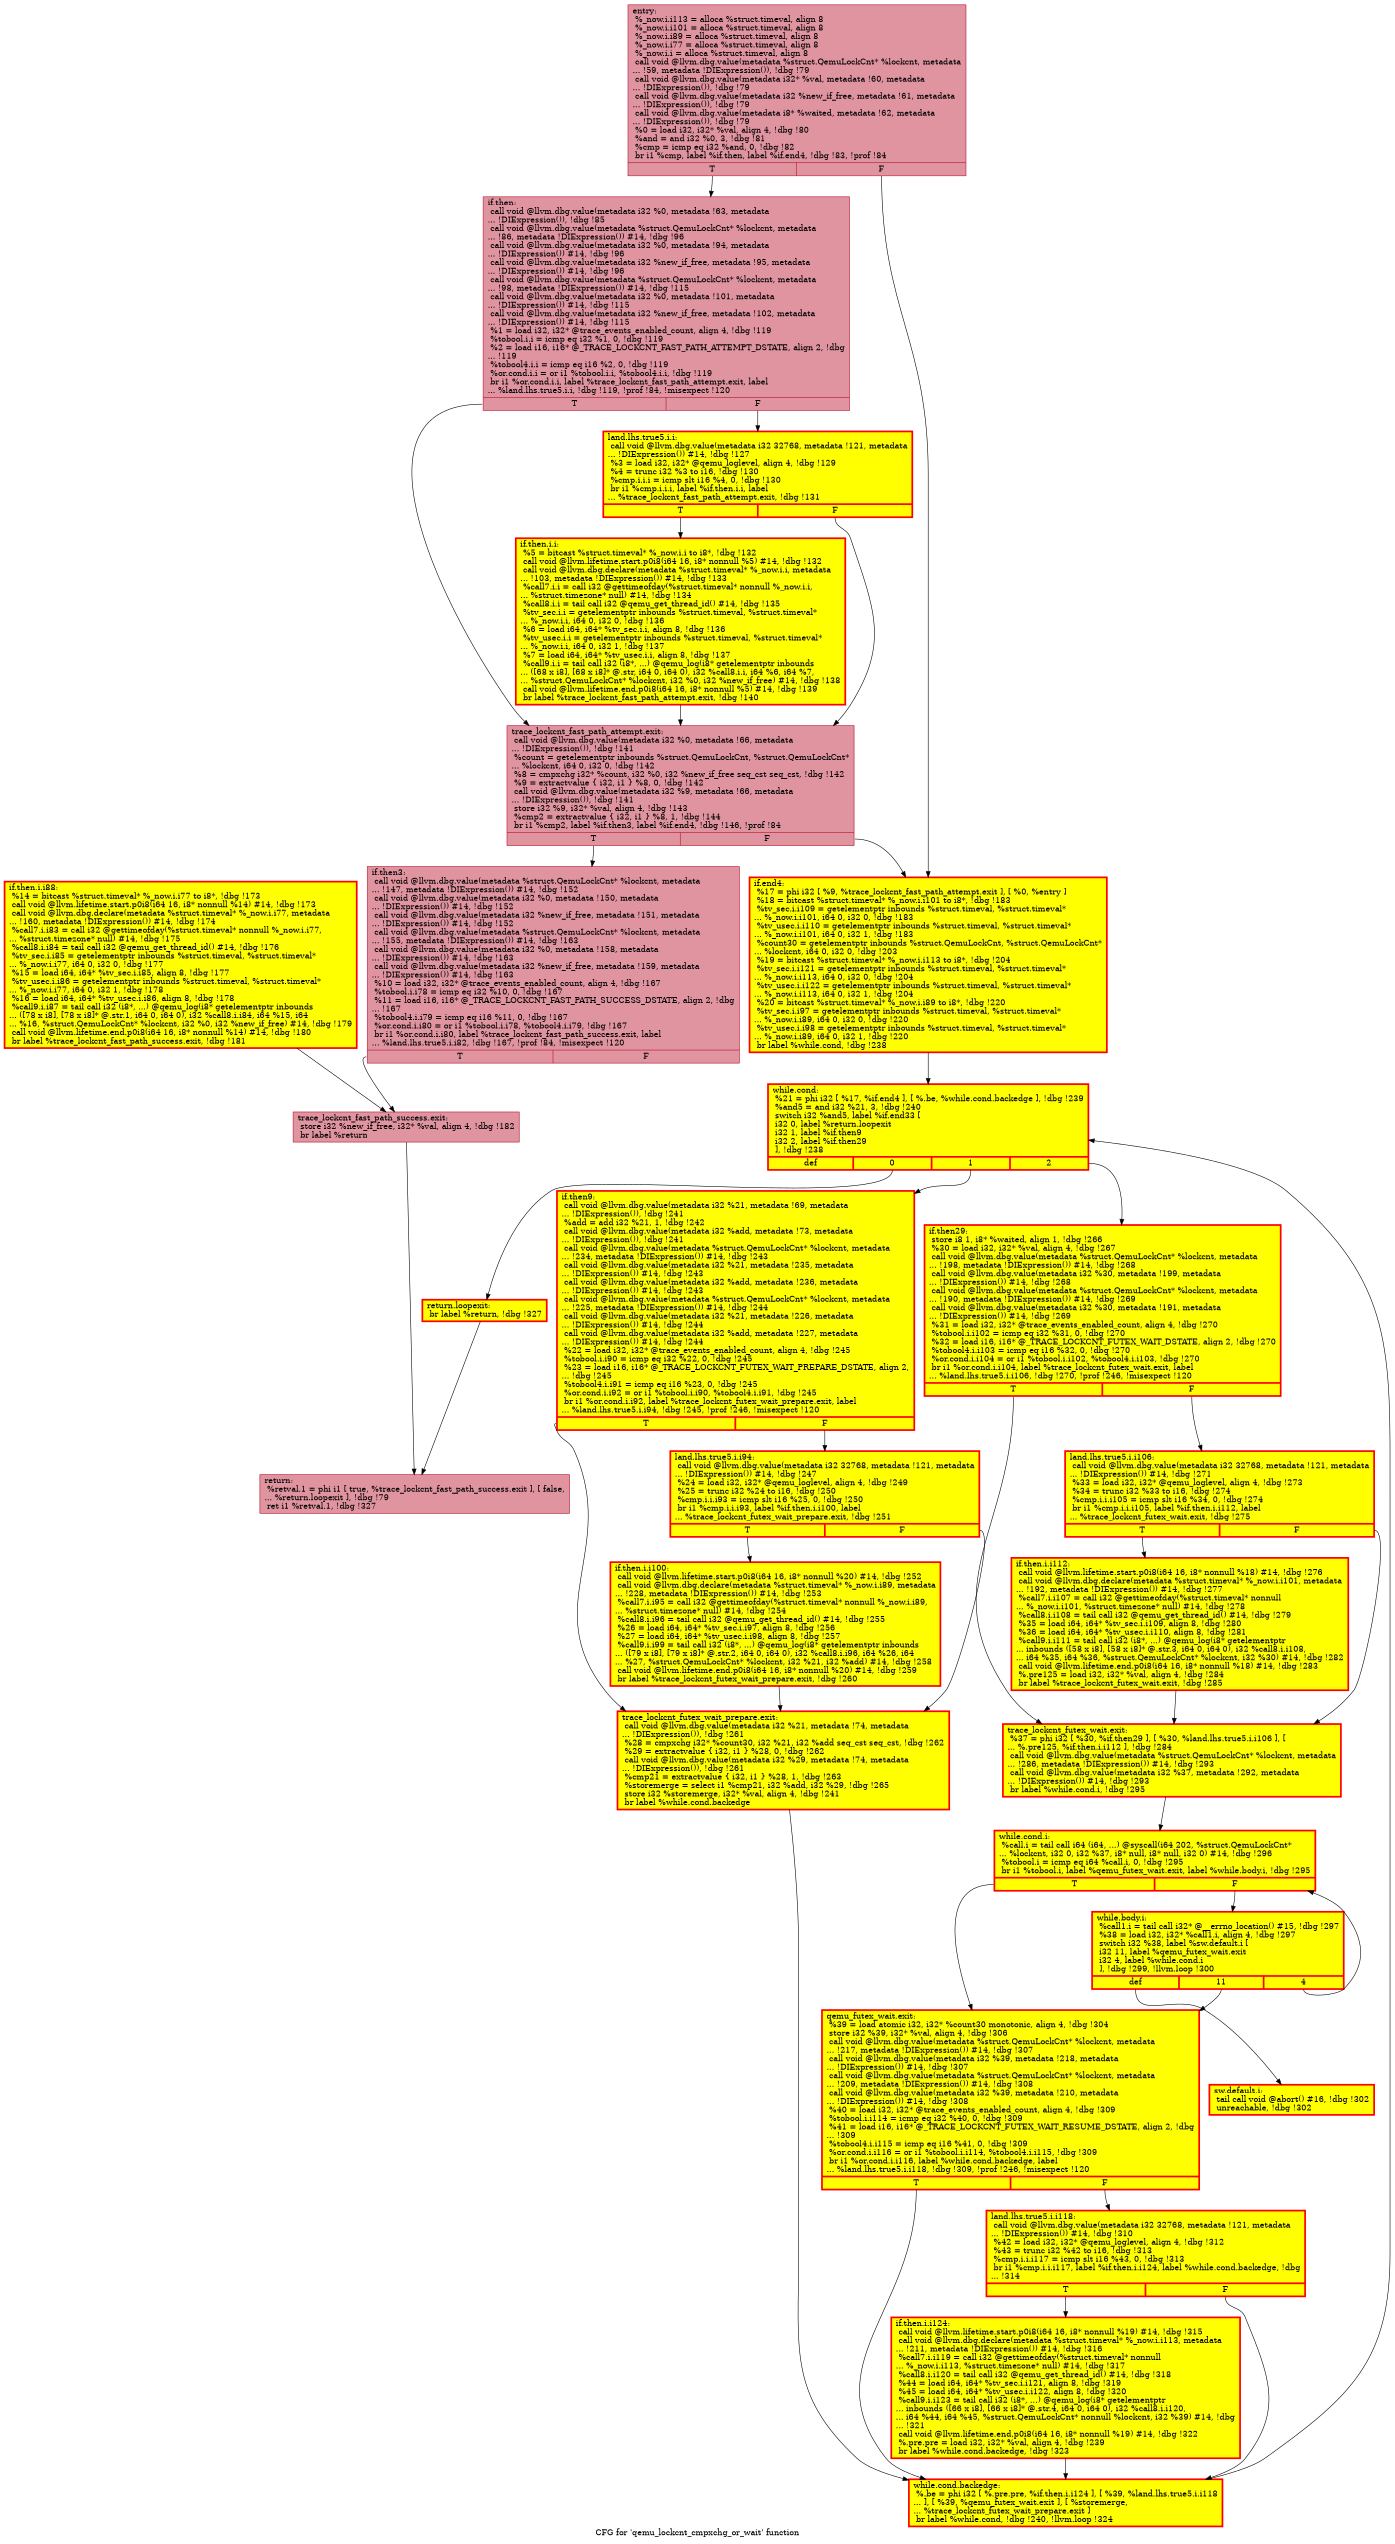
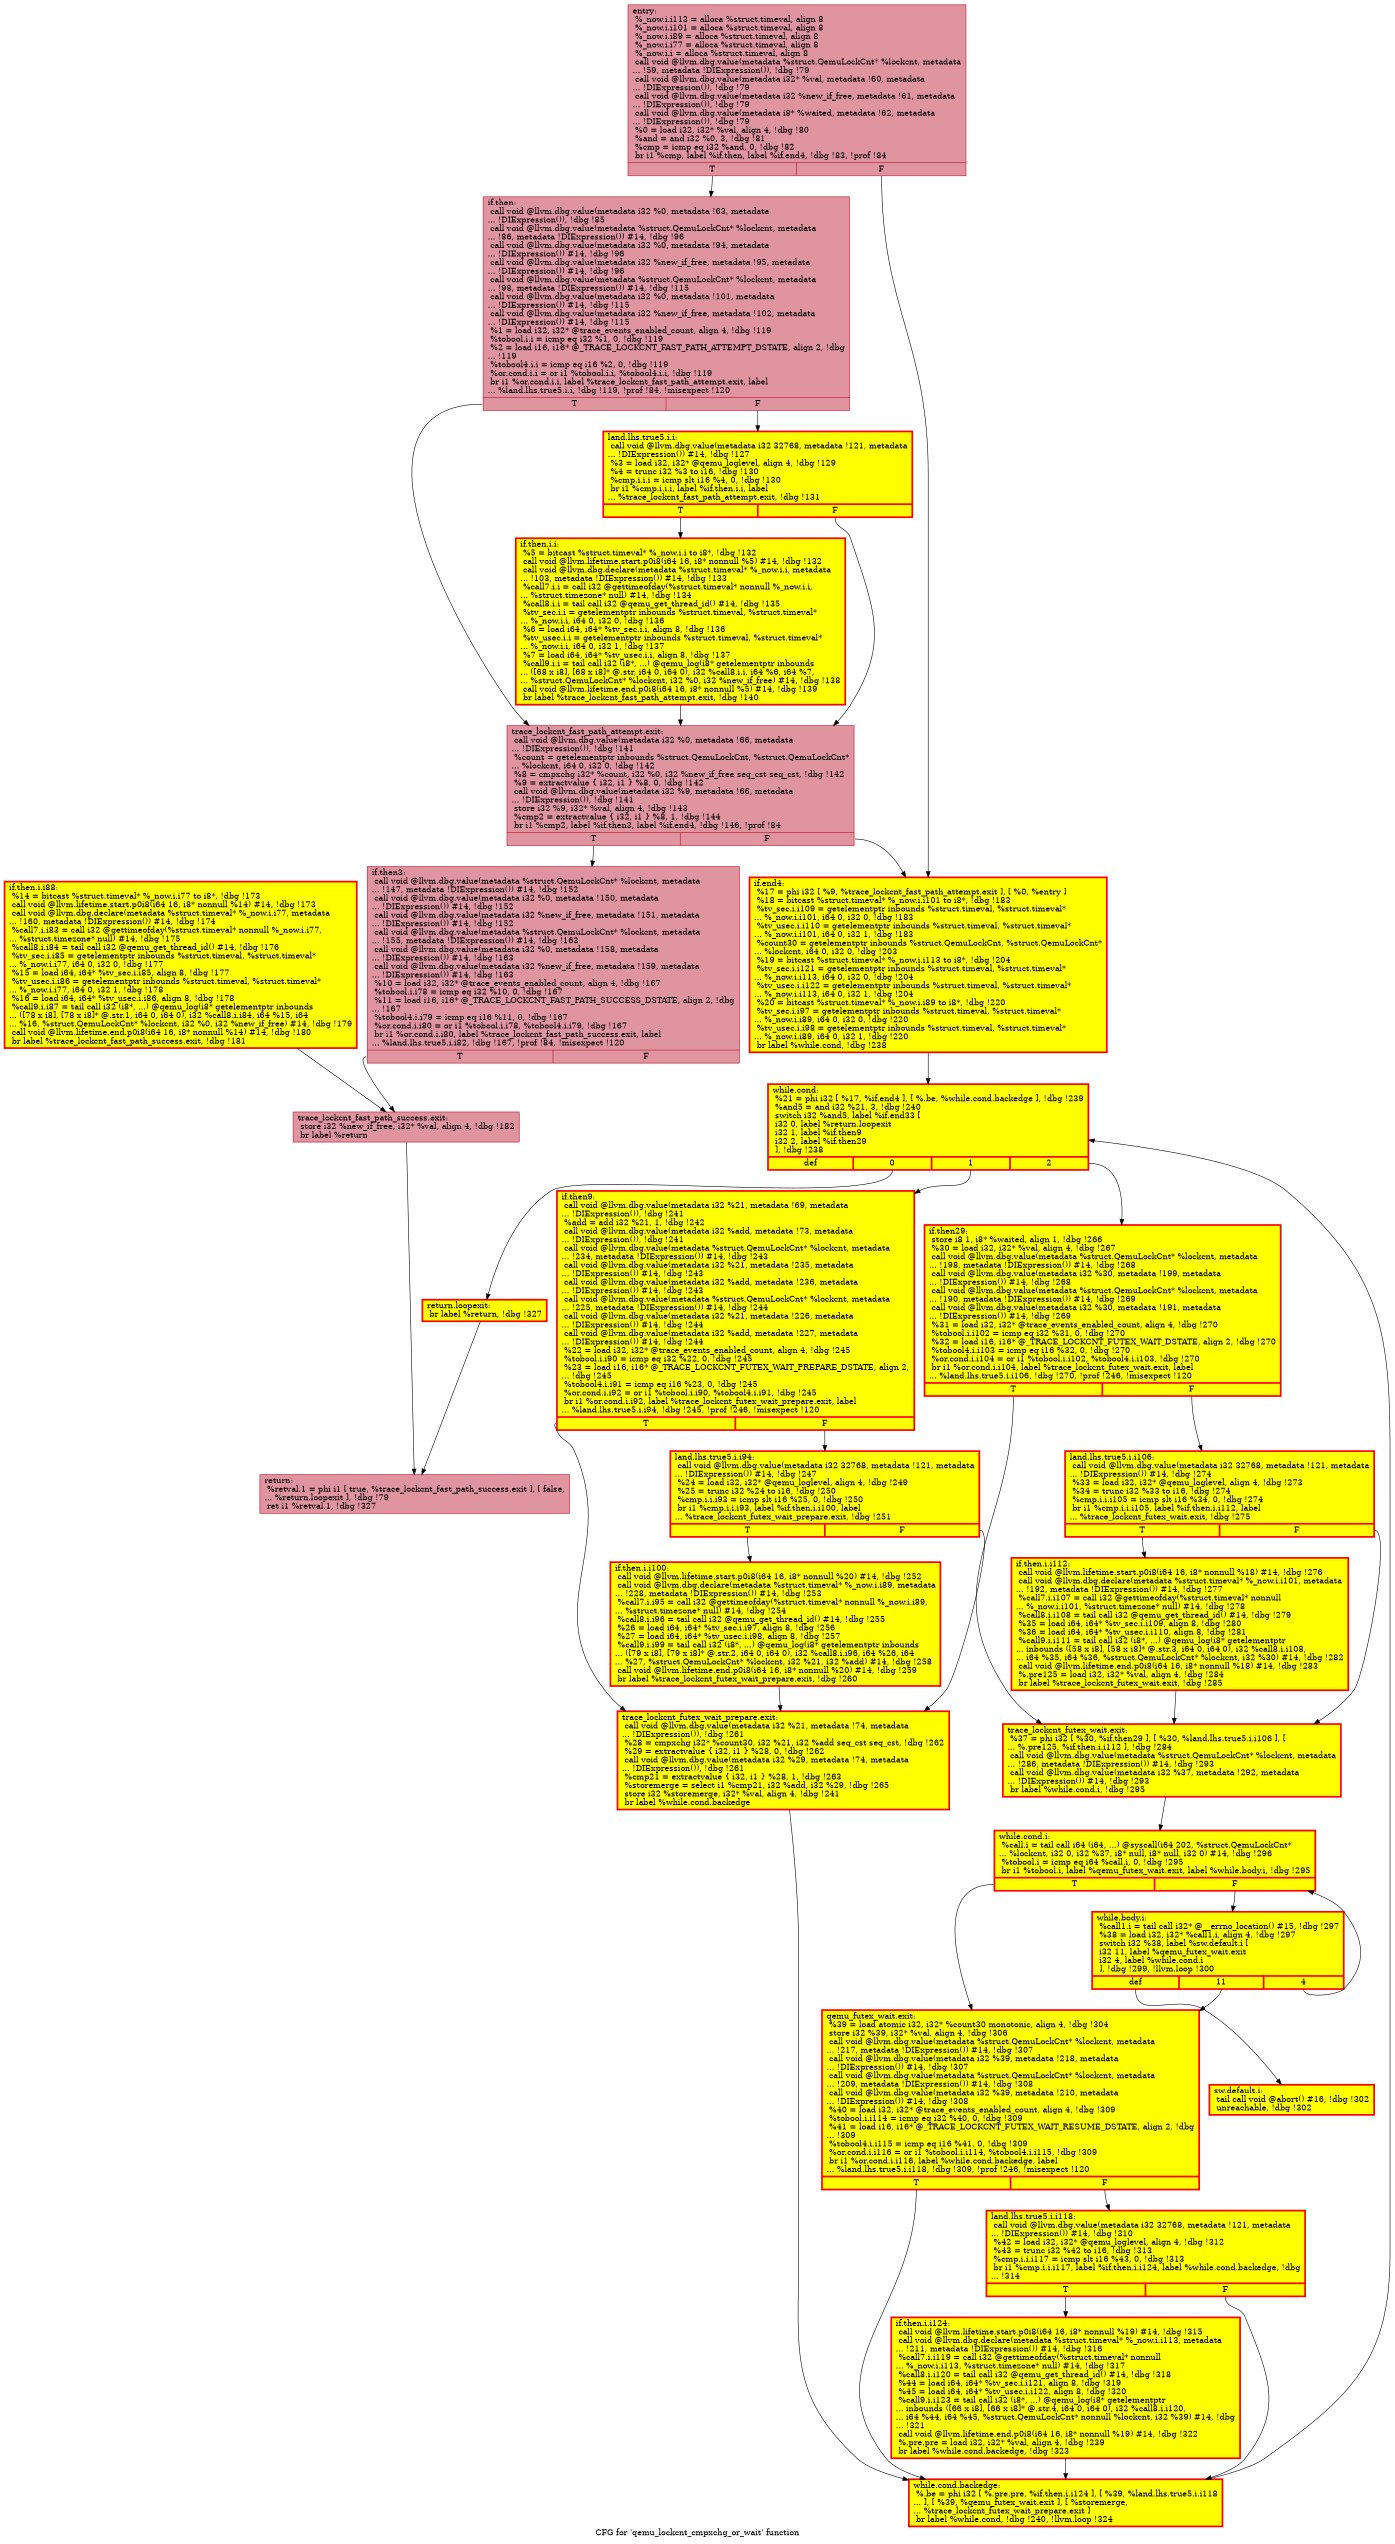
node "land.lhs.true5.i.i106:": text "... !DIExpression()) #14, !dbg !271" -> "... !DIExpression()) #14, !dbg !274"
